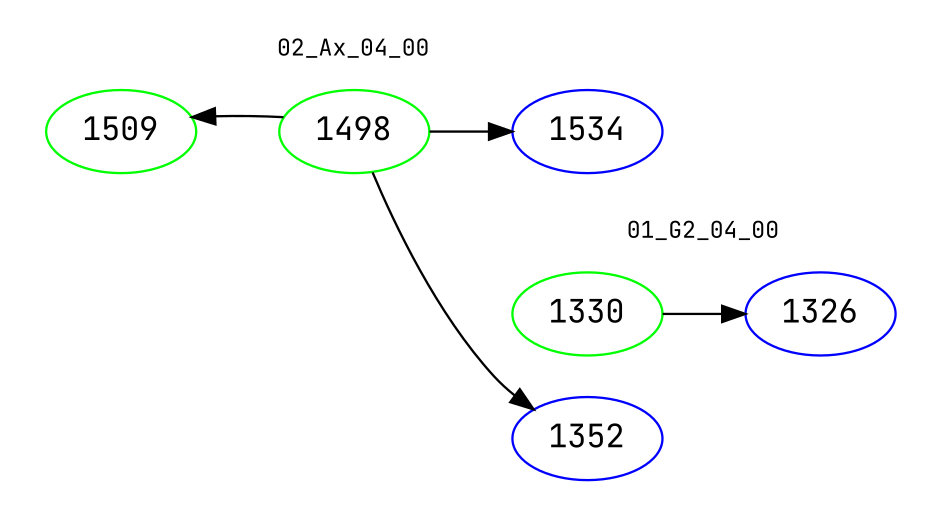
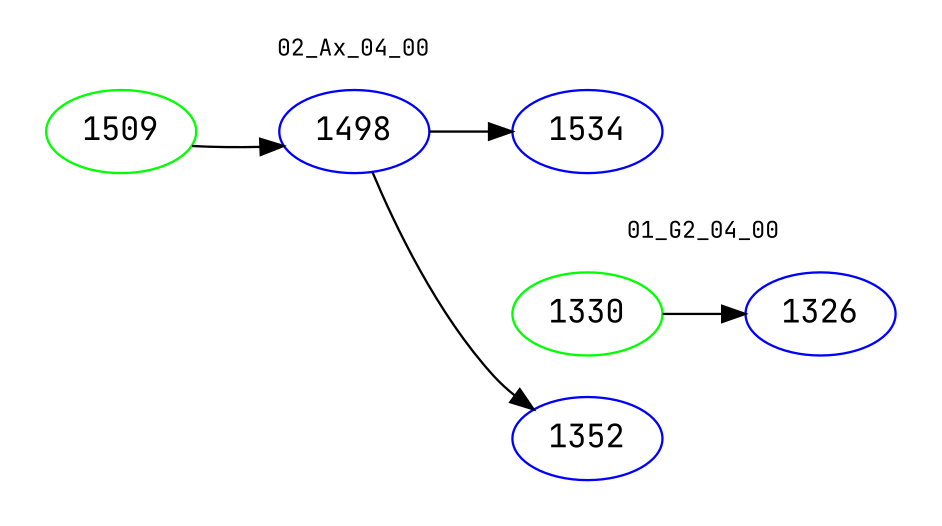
edge "1498" -> "1509": reversed
node "1498": color green -> blue
